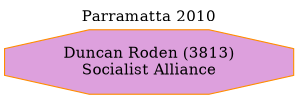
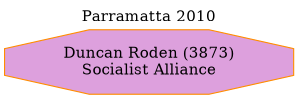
node "Duncan Roden (3813) Socialist Alliance": label "Duncan Roden (3813) Socialist Alliance" -> "Duncan Roden (3873) Socialist Alliance"
